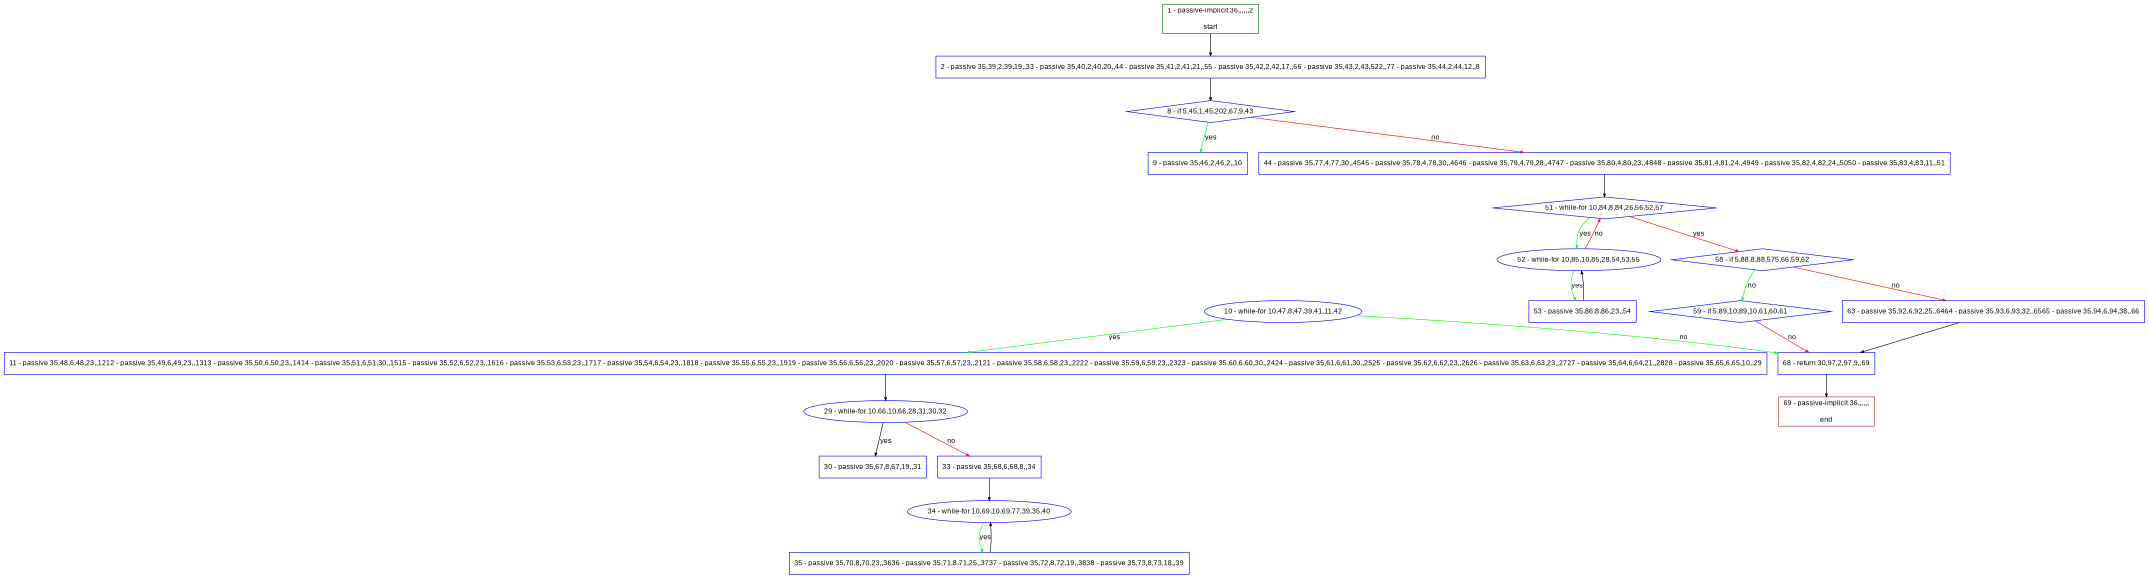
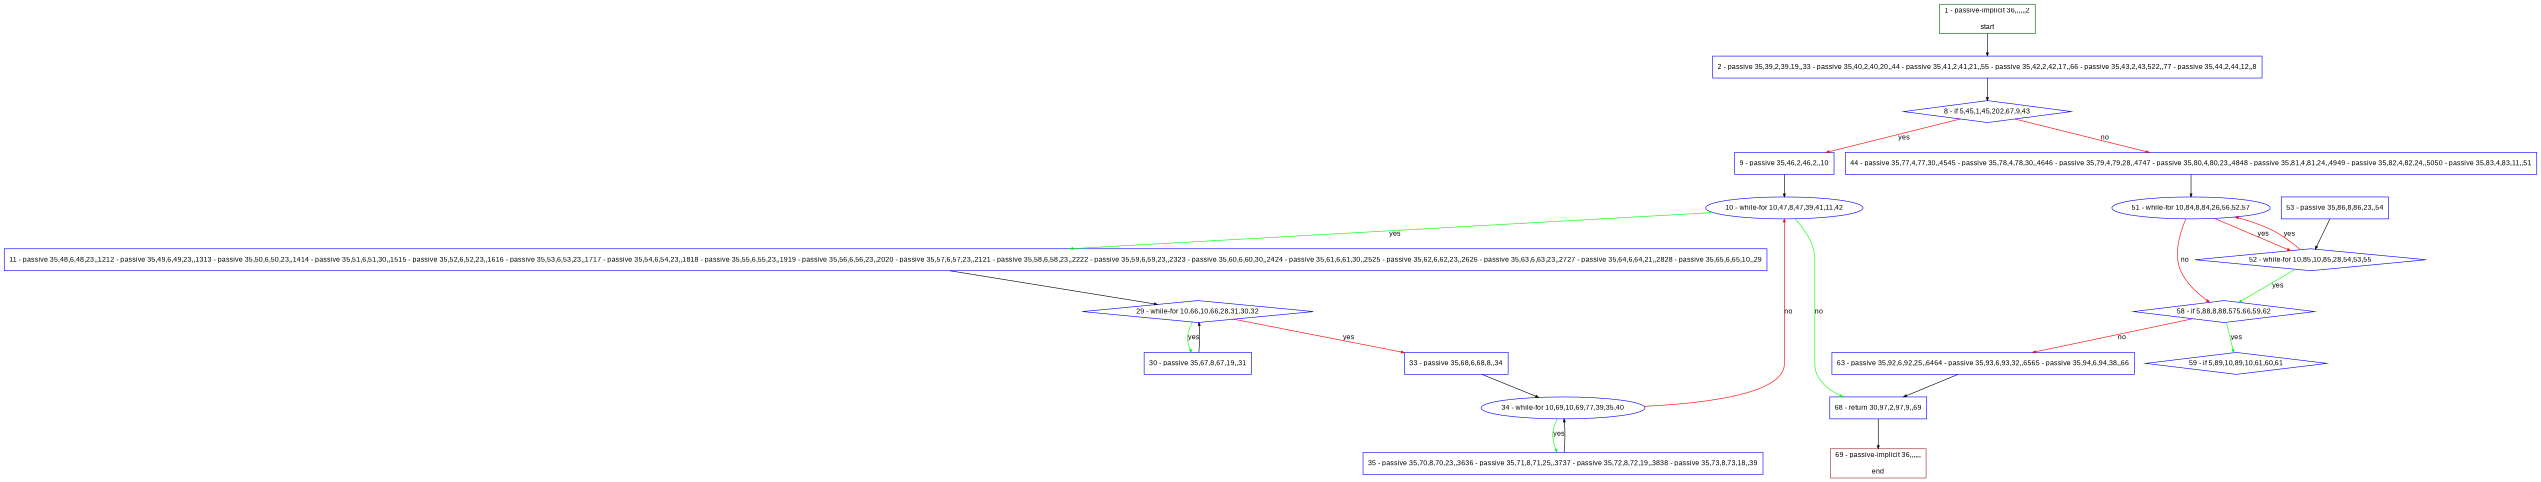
edge "8 - if 5,45,1,45,202,67,9,43" -> "9 - passive 35,46,2,46,2,,10": color #00ff00 -> #ff0000
edge "9 - passive 35,46,2,46,2,,10" -> "10 - while-for 10,47,8,47,39,41,11,42": added
node "51 - while-for 10,84,8,84,26,56,52,57": shape diamond -> ellipse
edge "51 - while-for 10,84,8,84,26,56,52,57" -> "52 - while-for 10,85,10,85,28,54,53,55": color #00ff00 -> #ff0000
edge "52 - while-for 10,85,10,85,28,54,53,55" -> "51 - while-for 10,84,8,84,26,56,52,57": label "no" -> "yes"
edge "51 - while-for 10,84,8,84,26,56,52,57" -> "58 - if 5,88,8,88,575,66,59,62": label "yes" -> "no"
node "52 - while-for 10,85,10,85,28,54,53,55": shape ellipse -> diamond
edge "52 - while-for 10,85,10,85,28,54,53,55" -> "53 - passive 35,86,8,86,23,,54": now "52 - while-for 10,85,10,85,28,54,53,55" -> "58 - if 5,88,8,88,575,66,59,62"
edge "58 - if 5,88,8,88,575,66,59,62" -> "59 - if 5,89,10,89,10,61,60,61": label "no" -> "yes"
edge "59 - if 5,89,10,89,10,61,60,61" -> "68 - return 30,97,2,97,9,,69": removed, label "no"
edge "30 - passive 35,67,8,67,19,,31" -> "29 - while-for 10,66,10,66,28,31,30,32": added
edge "34 - while-for 10,69,10,69,77,39,35,40" -> "10 - while-for 10,47,8,47,39,41,11,42": added, label "no"
node "29 - while-for 10,66,10,66,28,31,30,32": shape ellipse -> diamond
edge "29 - while-for 10,66,10,66,28,31,30,32" -> "30 - passive 35,67,8,67,19,,31": color #000000 -> #00ff00
edge "29 - while-for 10,66,10,66,28,31,30,32" -> "33 - passive 35,68,6,68,8,,34": label "no" -> "yes"
